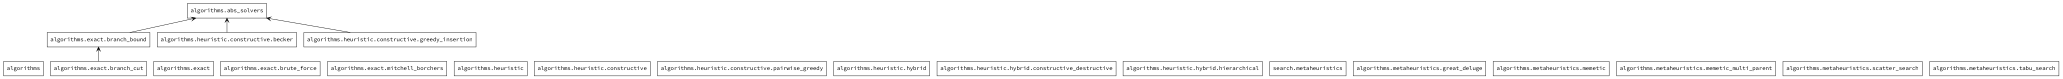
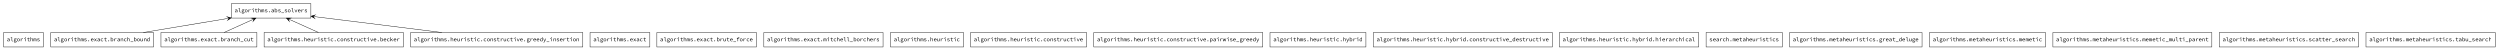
edge "algorithms.exact.branch_cut" -> "algorithms.exact.branch_bound": now "algorithms.exact.branch_cut" -> "algorithms.abs_solvers"
